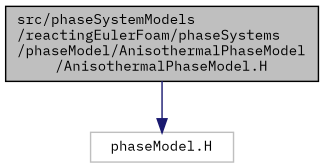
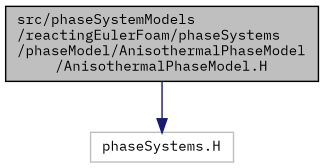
node "phaseModel.H": label "phaseModel.H" -> "phaseSystems.H"
